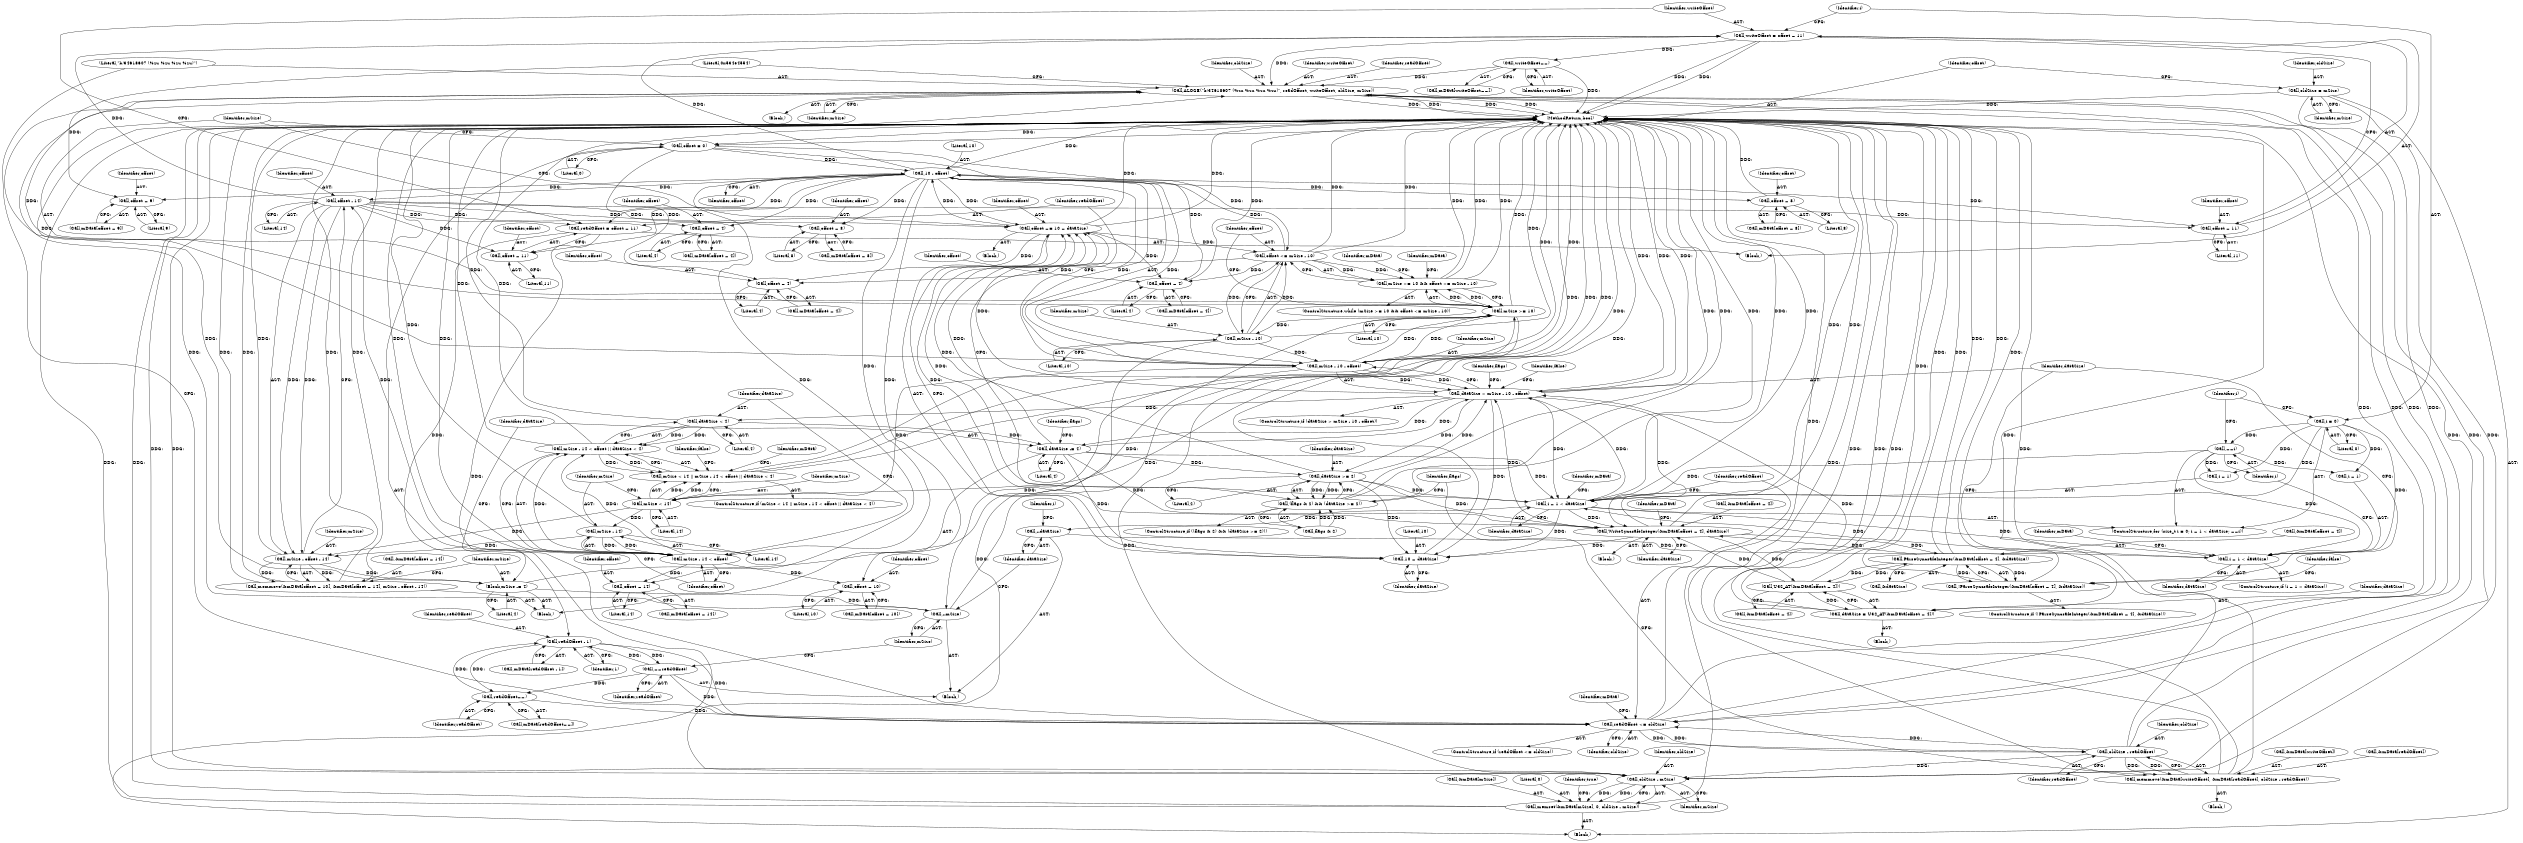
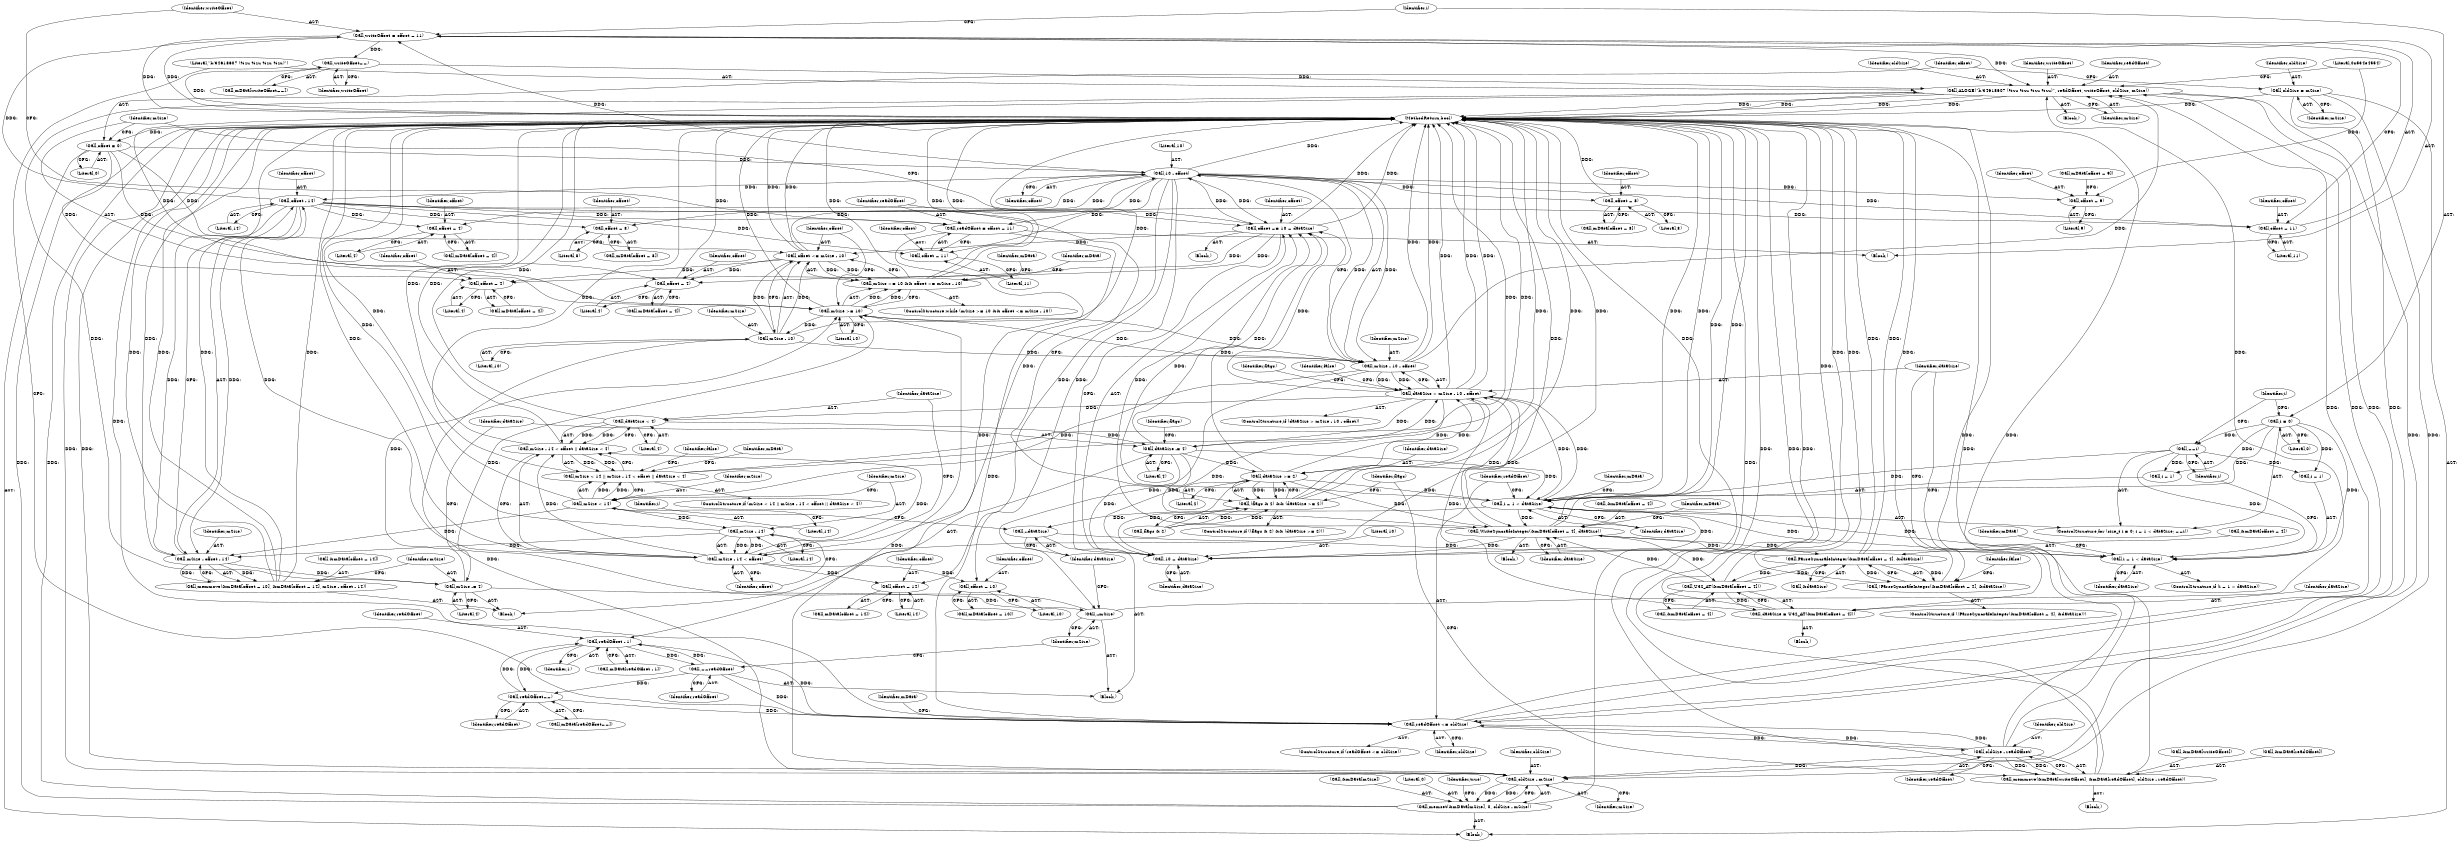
edge "(Call,offset + 9)" -> "(Call,mData[offset + 9])": removed, label "AST:"
node "(Block,mSize -= 4)": label "(Block,mSize -= 4)" -> "(Call,mSize -= 4)"
